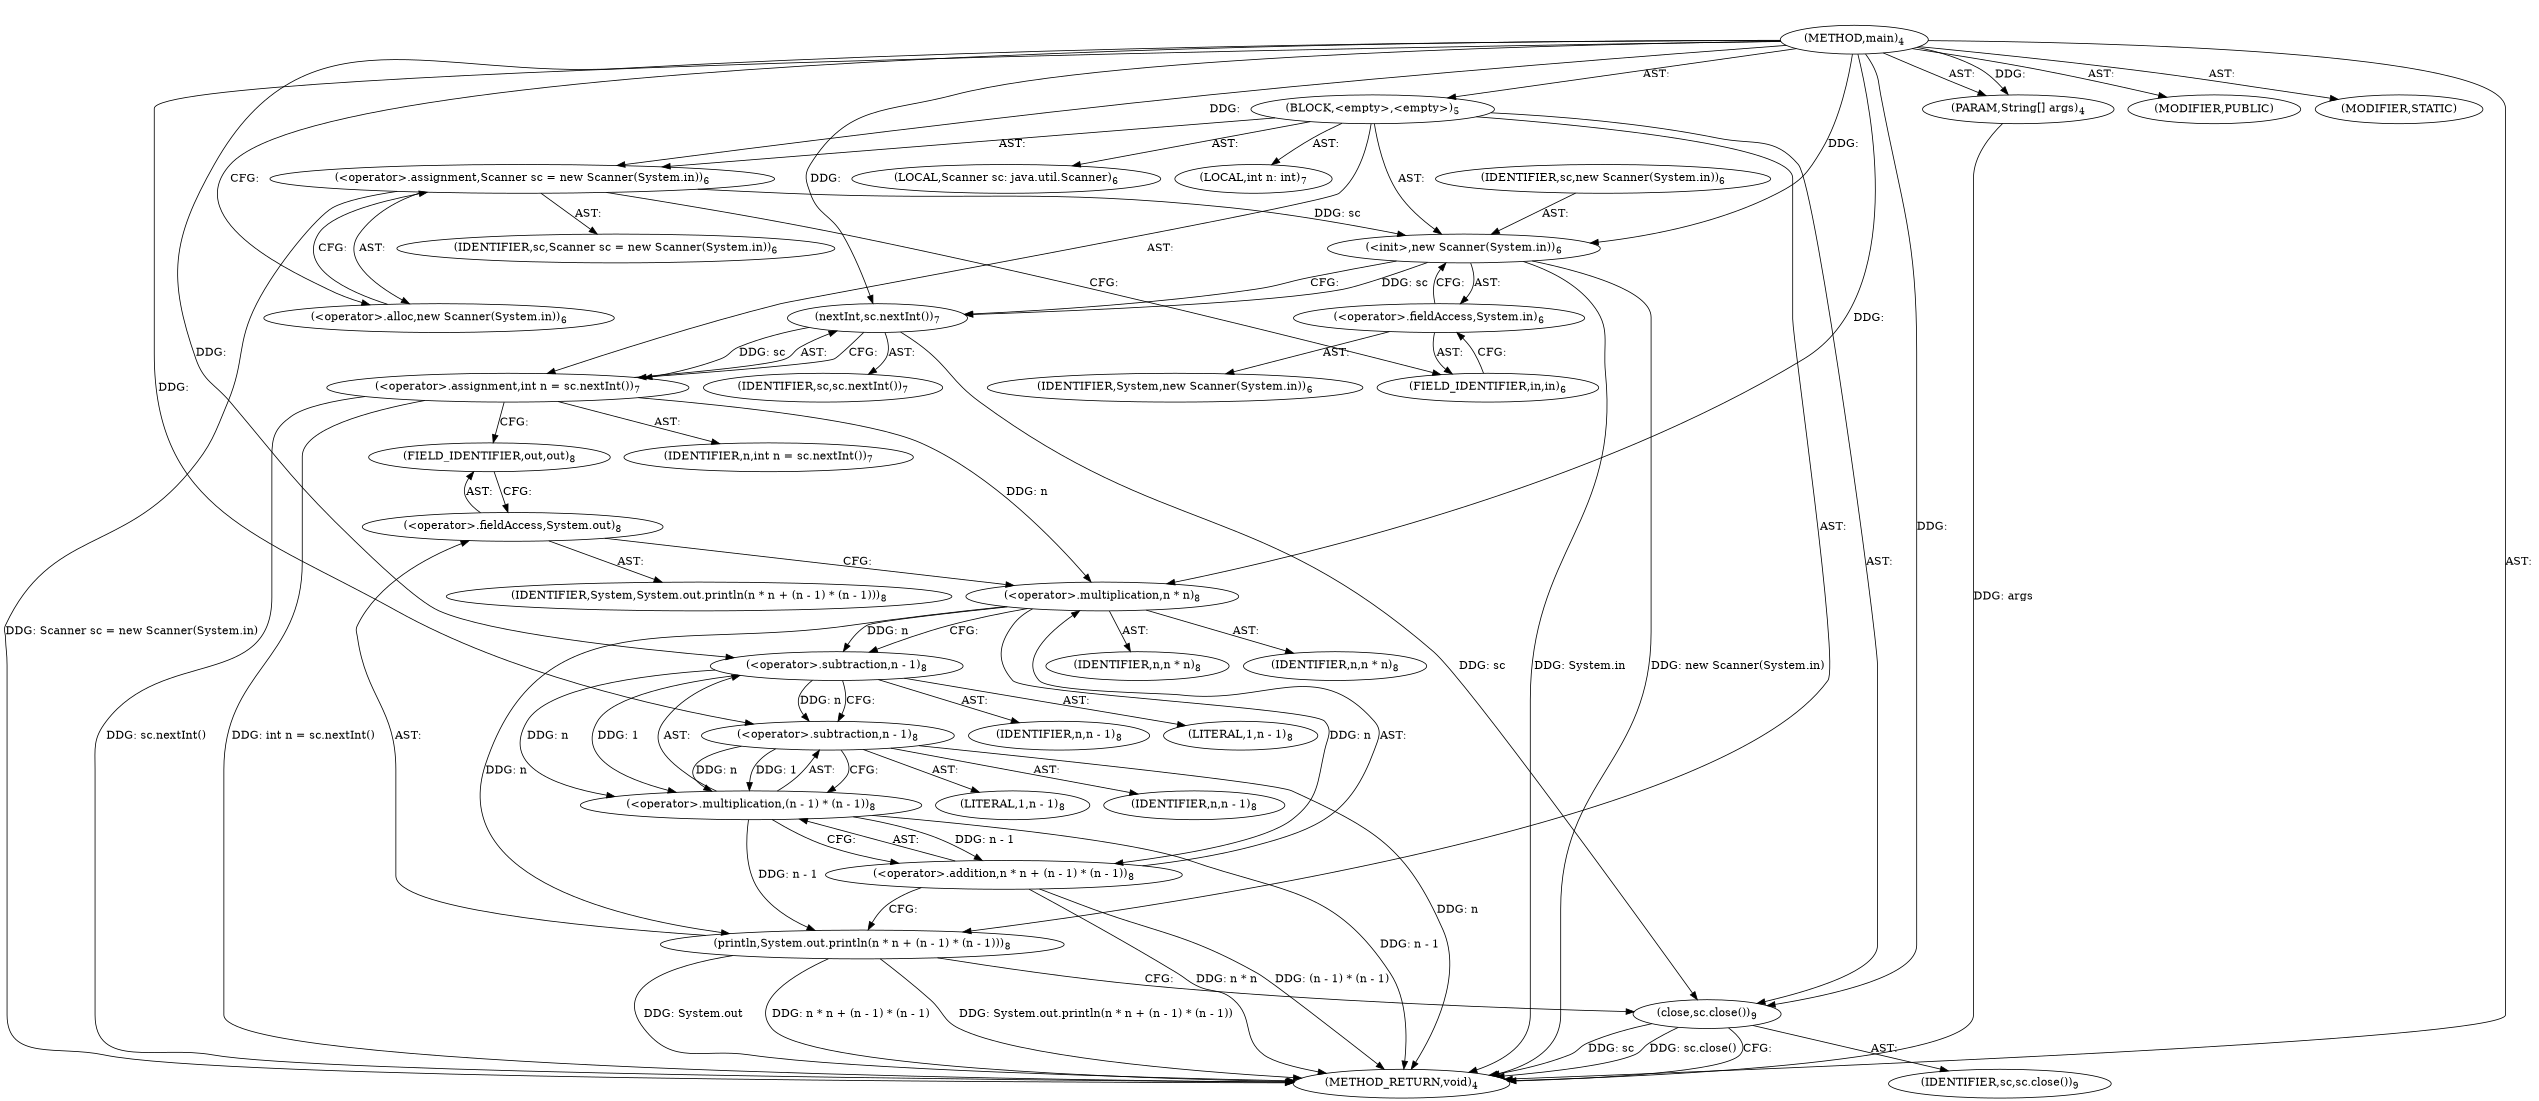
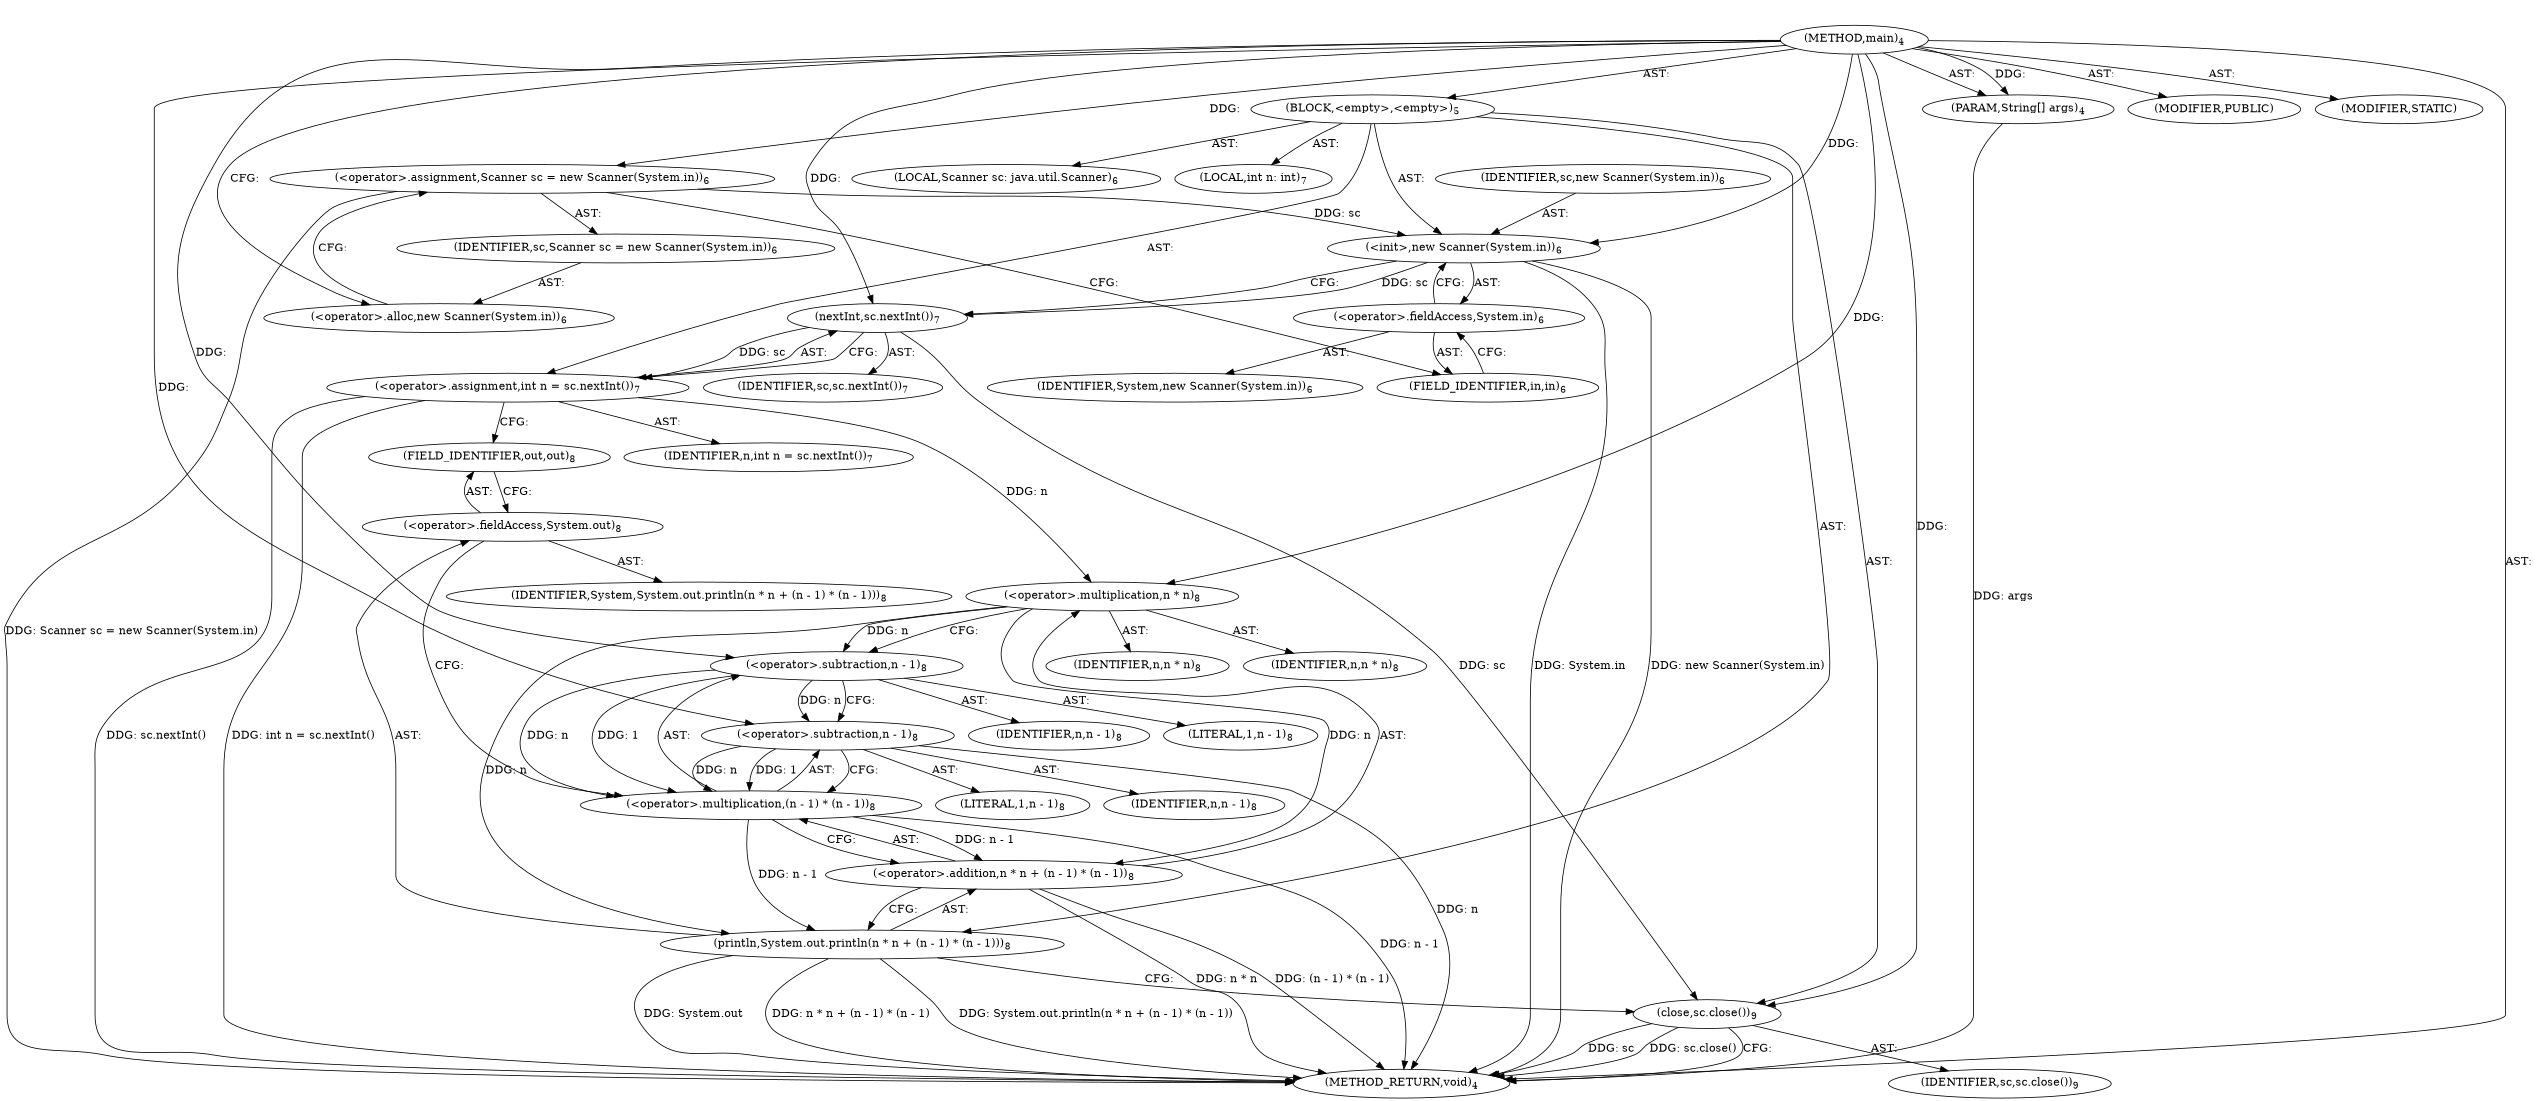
edge "(BLOCK,<empty>,<empty>)" -> "(<operator>.assignment,Scanner sc = new Scanner(System.in))": removed, label "AST:"
edge "(<operator>.assignment,Scanner sc = new Scanner(System.in))" -> "(<operator>.alloc,new Scanner(System.in))": now "(IDENTIFIER,sc,Scanner sc = new Scanner(System.in))" -> "(<operator>.alloc,new Scanner(System.in))"
edge "(<operator>.fieldAccess,System.out)" -> "(<operator>.multiplication,n * n)": now "(<operator>.fieldAccess,System.out)" -> "(<operator>.multiplication,(n - 1) * (n - 1))"
edge "(println,System.out.println(n * n + (n - 1) * (n - 1)))" -> "(<operator>.addition,n * n + (n - 1) * (n - 1))": added, label "AST:"
